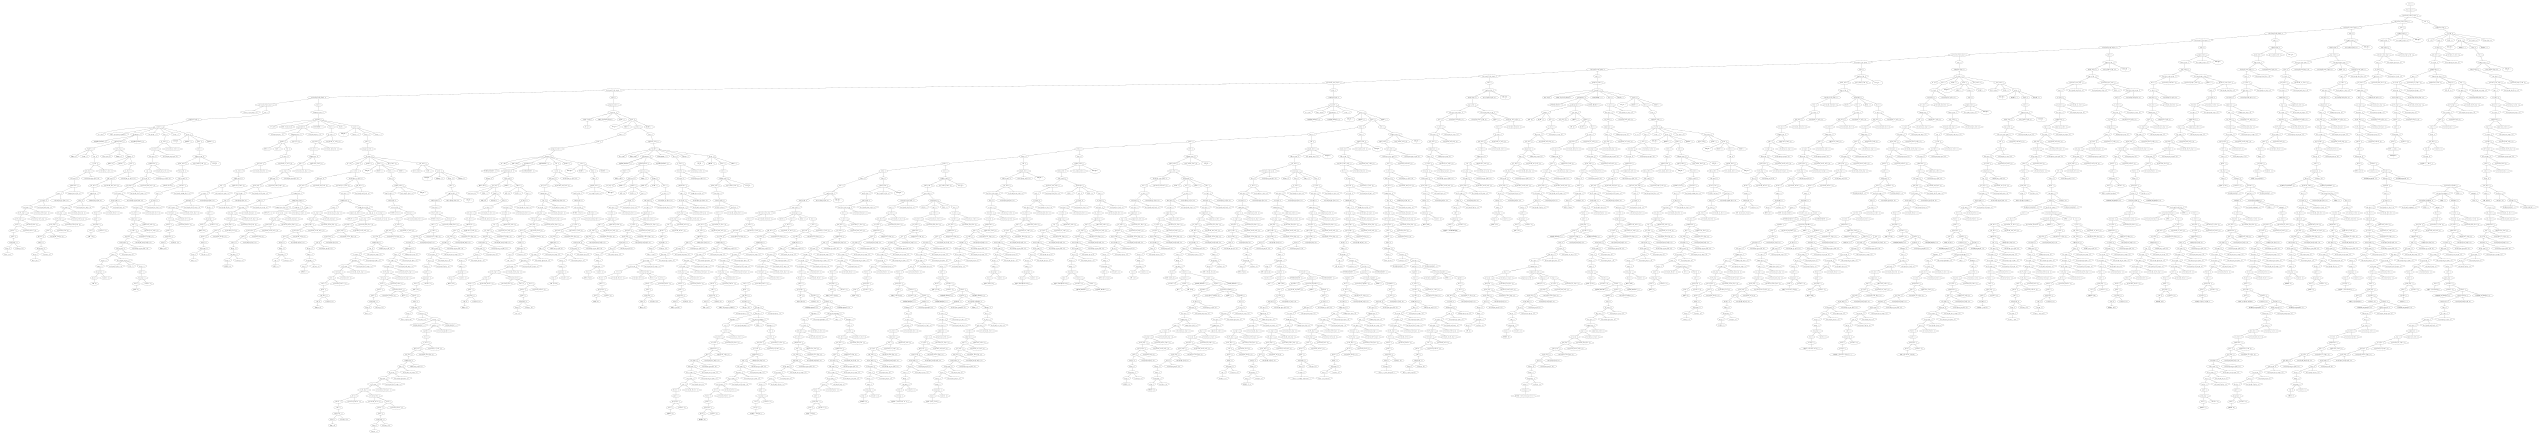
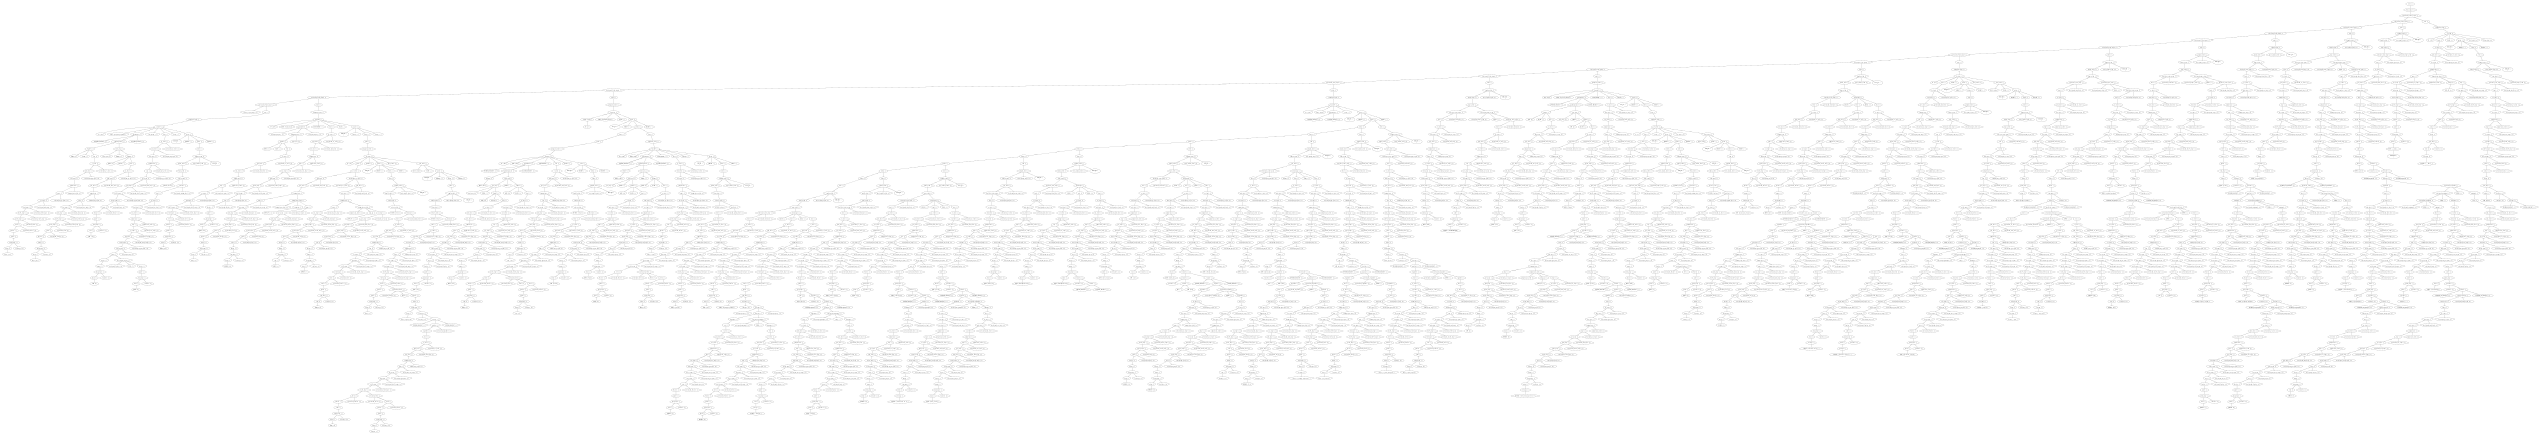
node "NUMBER (78)": removed
